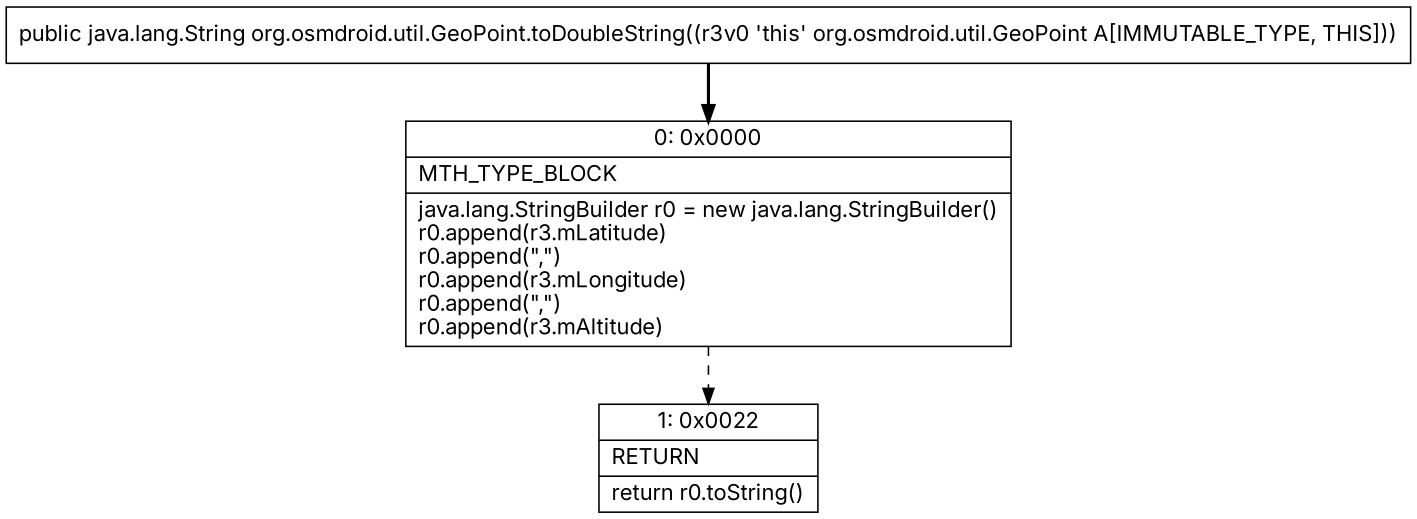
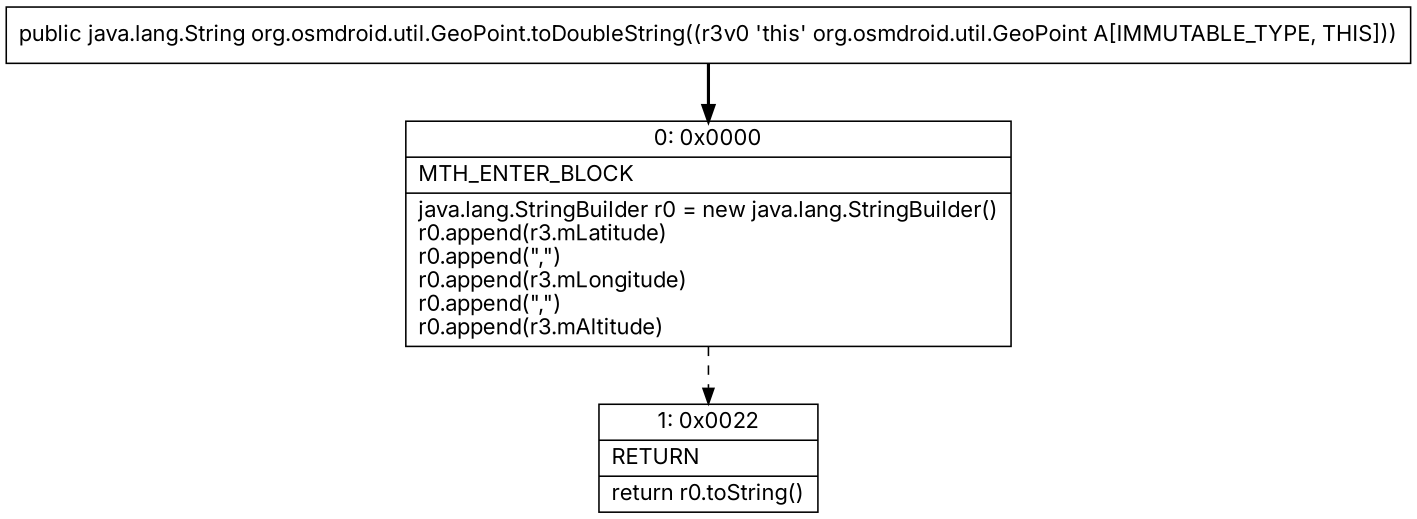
node "0: 0x0000": text "MTH_TYPE_BLOCK" -> "MTH_ENTER_BLOCK"
